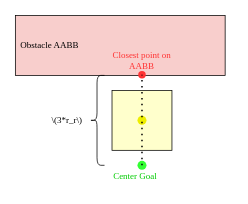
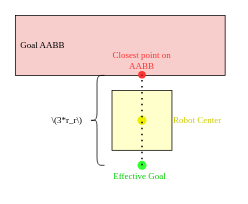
node "Obstacle AABB": label "Obstacle AABB" -> "Goal AABB"
node "Robot Center": added
node "Center Goal": label "Center Goal" -> "Effective Goal"
